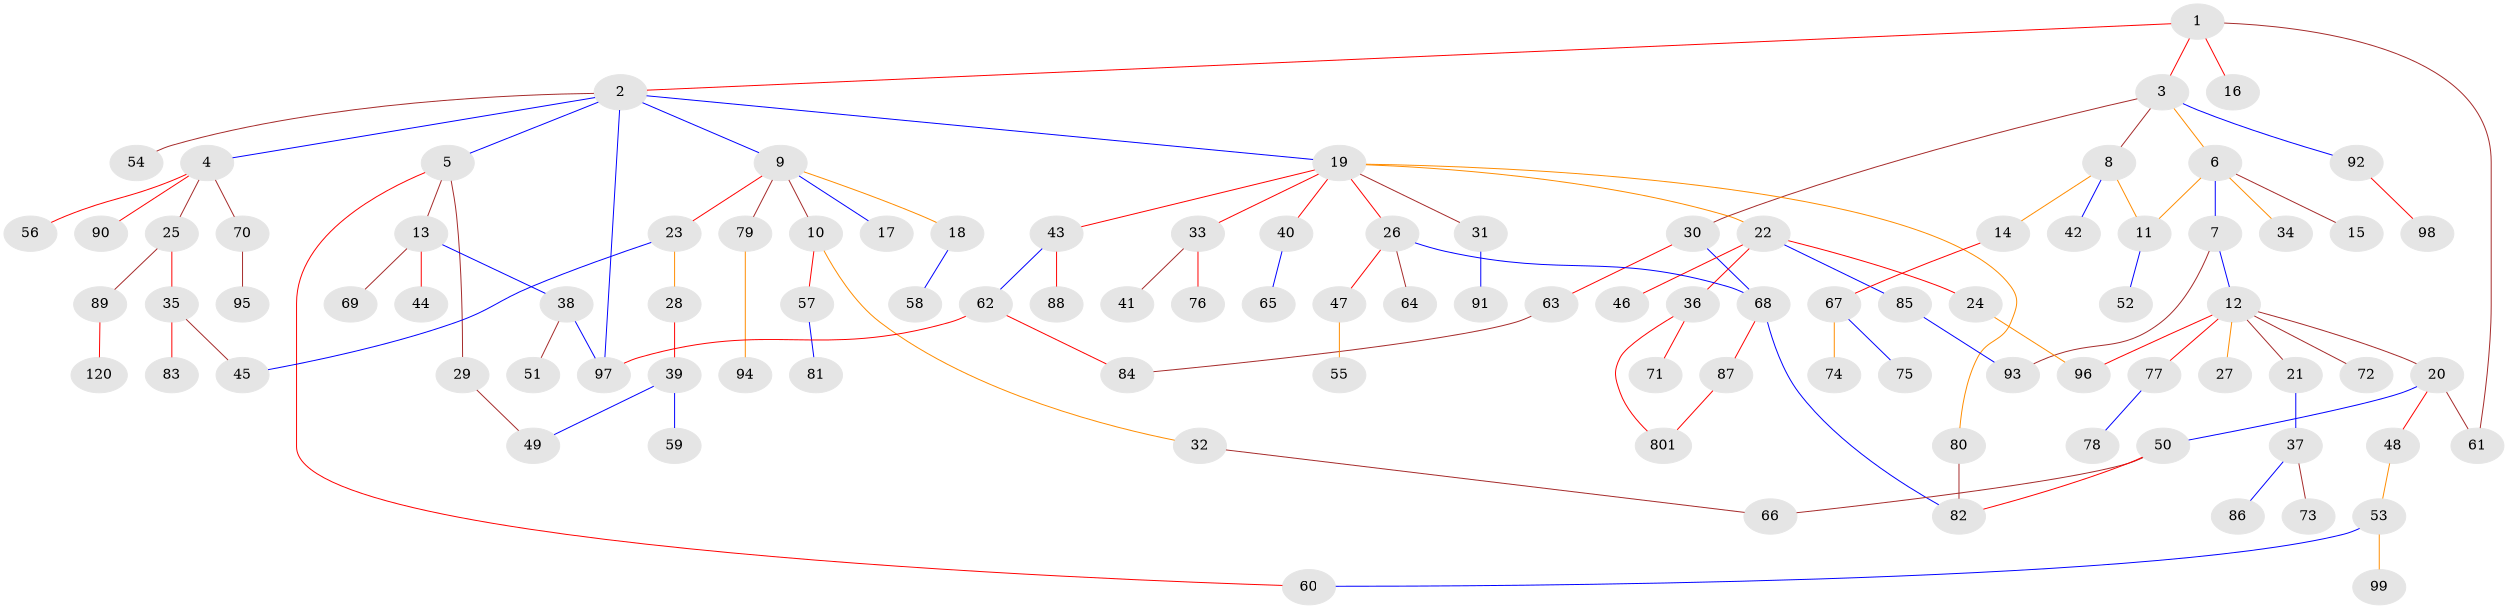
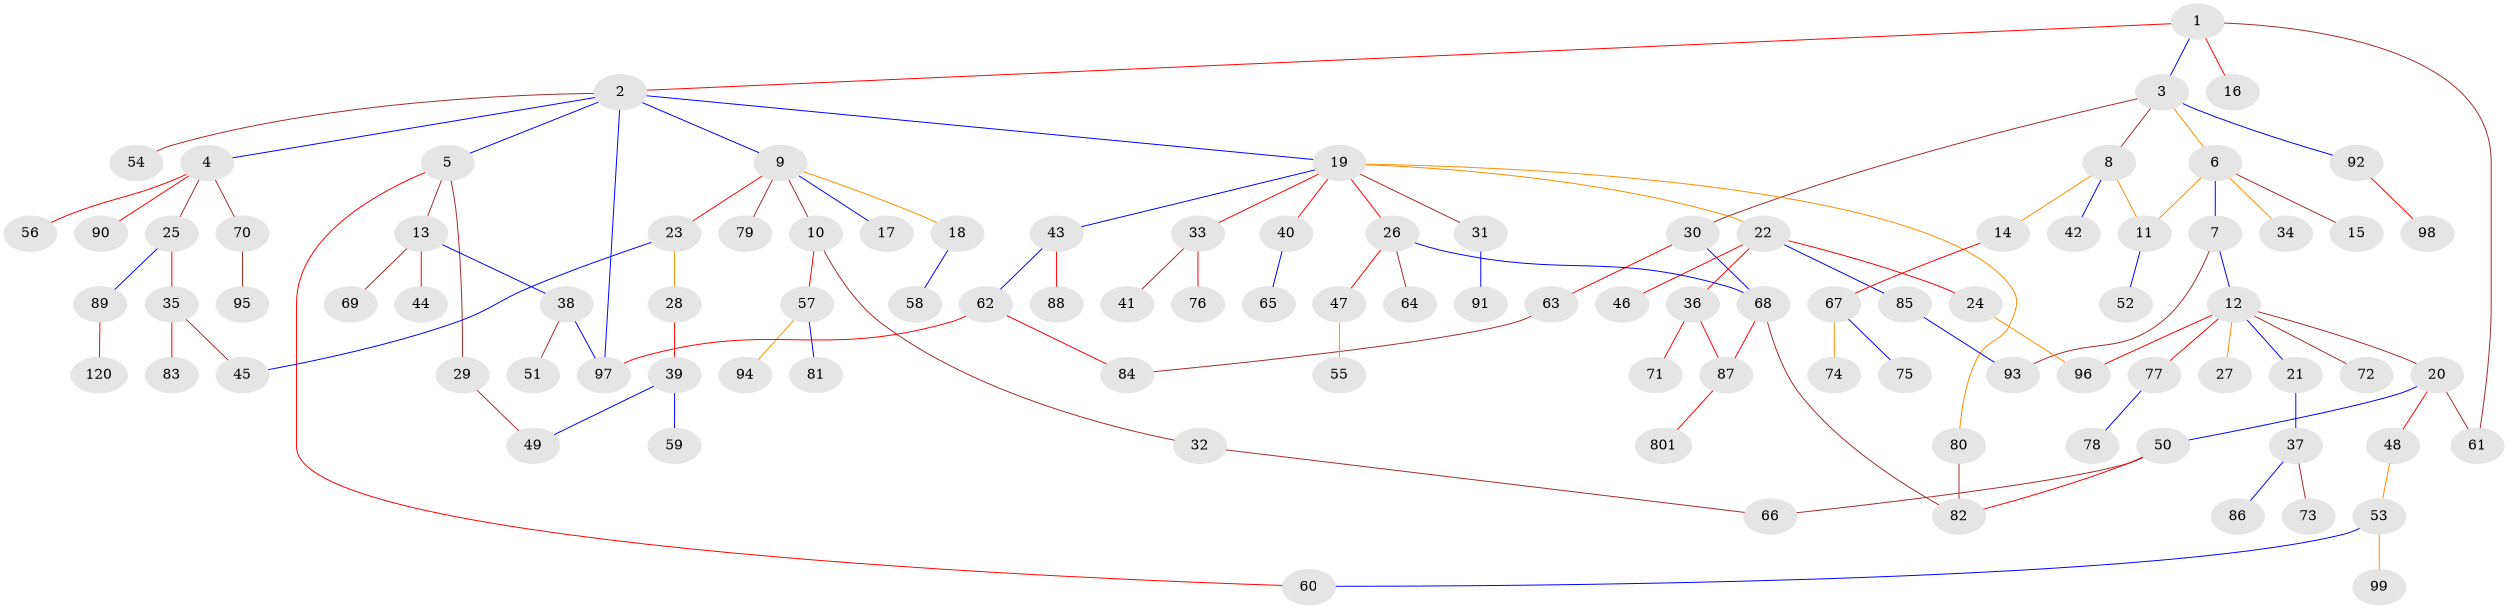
edge "1" -- "3": color red -> blue
edge "19" -- "43": color red -> blue
edge "25" -- "89": color brown -> blue
edge "79" -- "94": now "57" -- "94"
edge "12" -- "21": color brown -> blue
edge "36" -- "801": now "36" -- "87"
edge "10" -- "32": color darkorange -> brown
edge "68" -- "82": color blue -> brown
